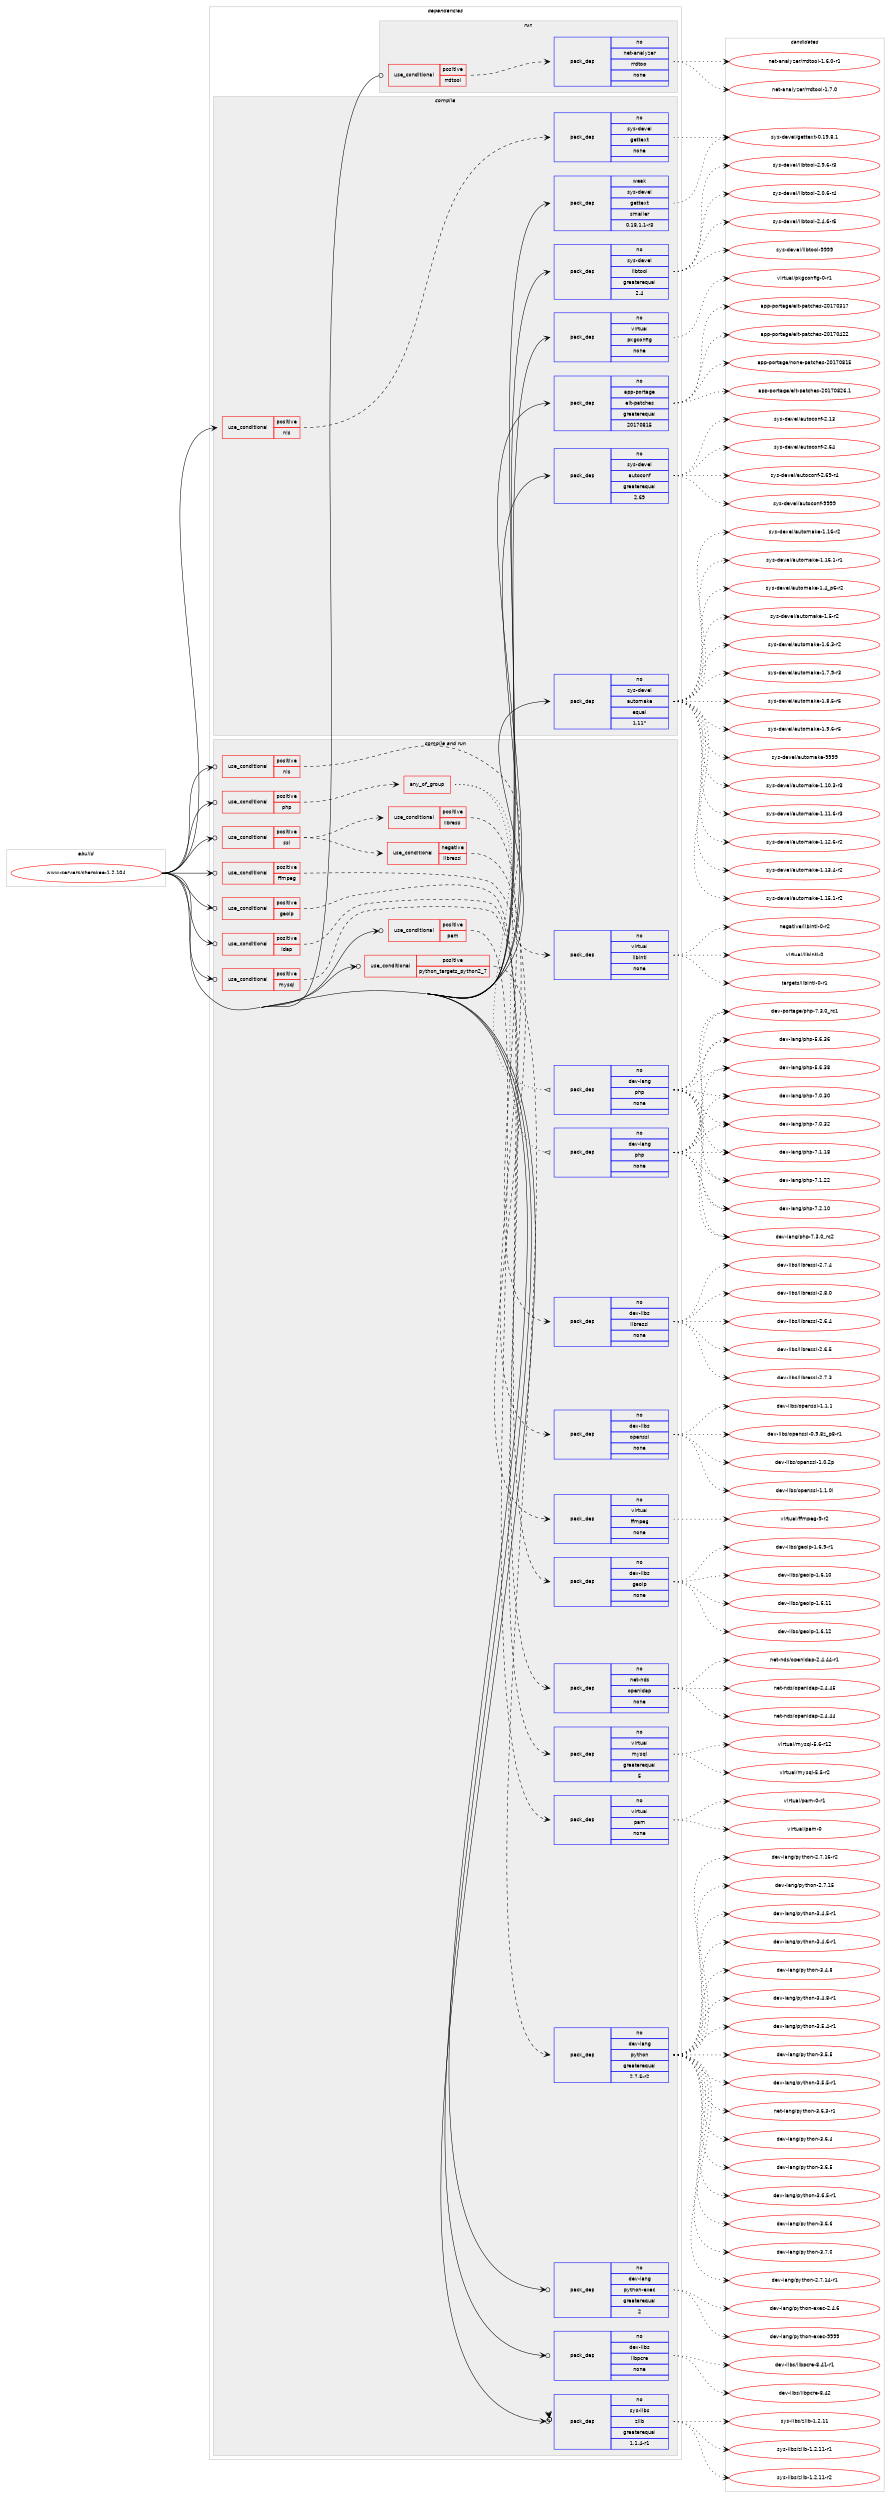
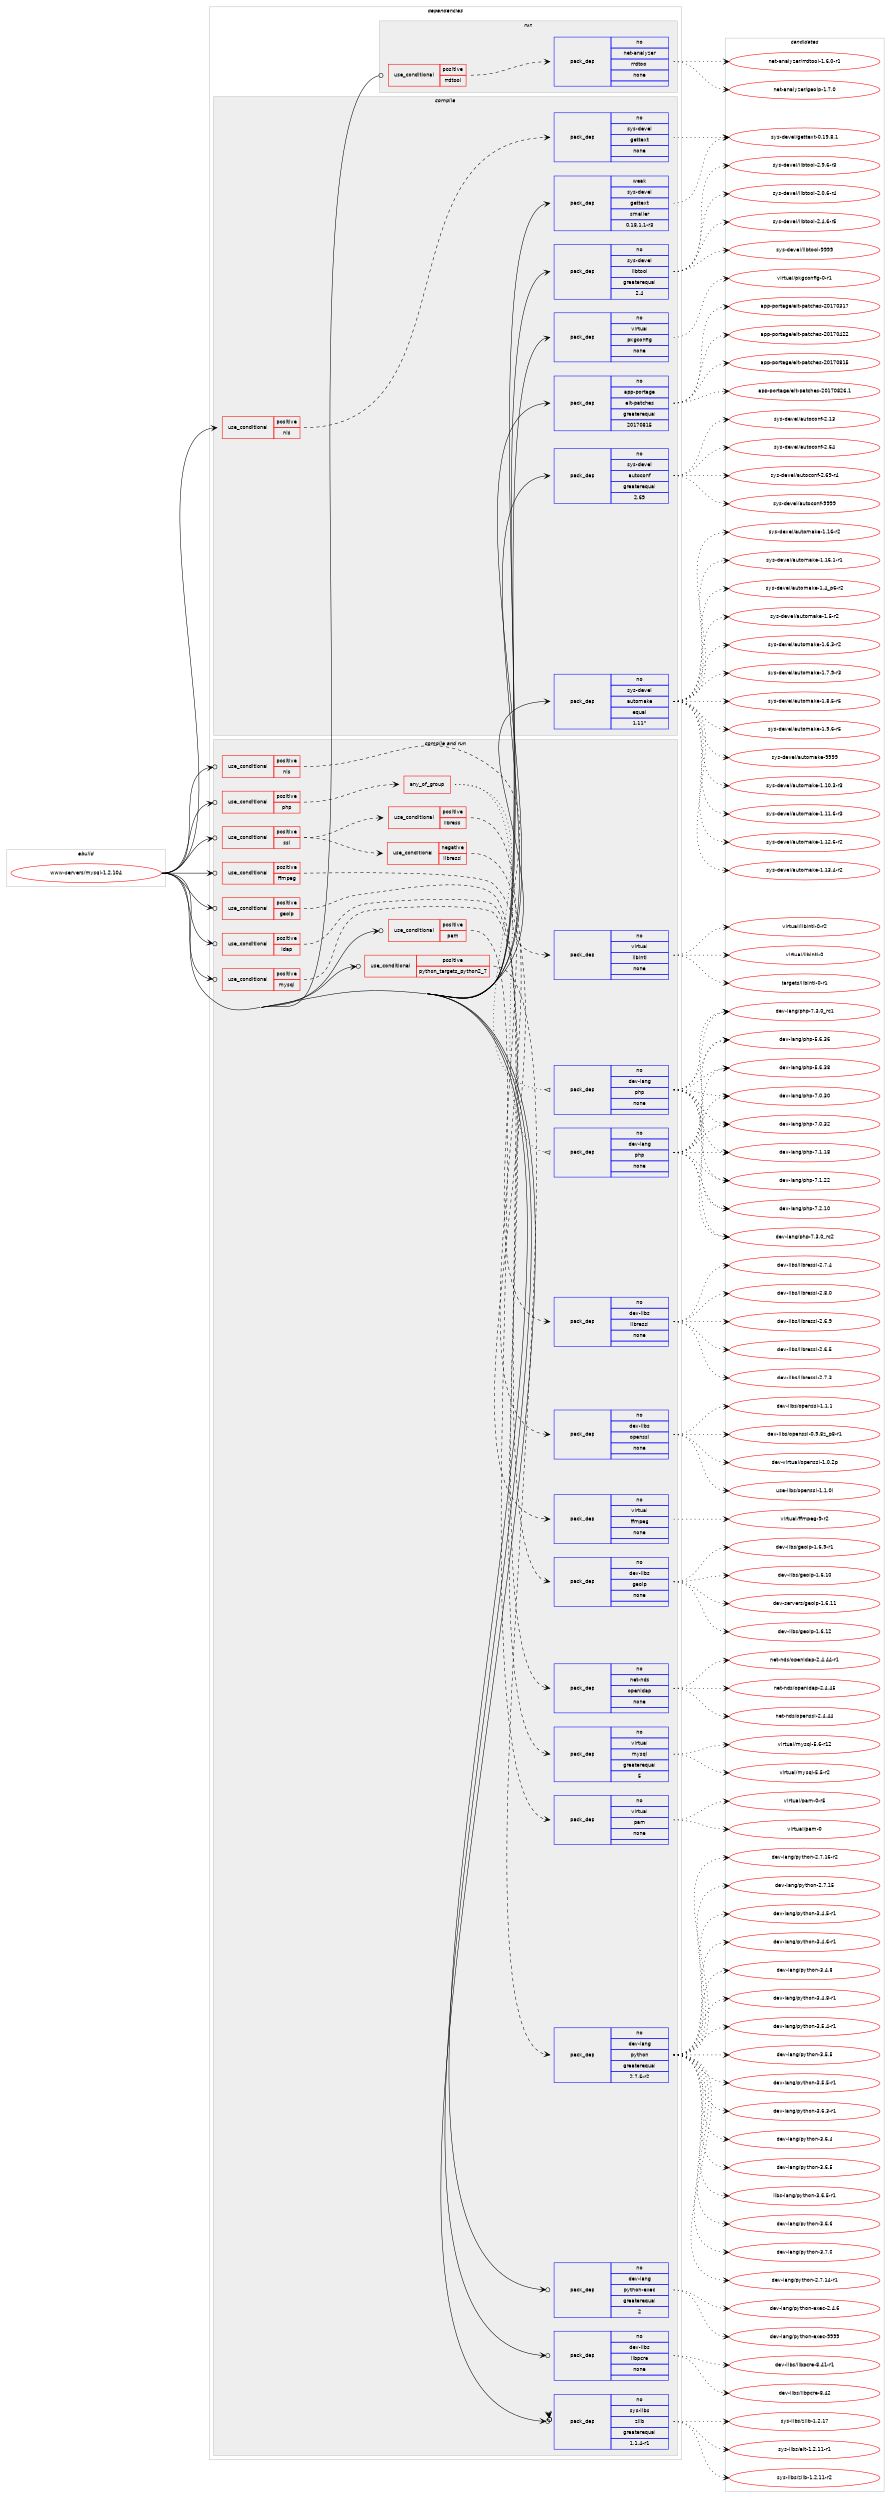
node "net-analyzer/rrdtool-1.7.0": label "net-analyzer/rrdtool-1.7.0" -> "net-analyzer/geoip-1.7.0"
node "app-portage/none-patches-20170815": label "app-portage/none-patches-20170815" -> "app-portage/elt-patches-20170815"
node "www-servers/cherokee-1.2.104": label "www-servers/cherokee-1.2.104" -> "www-servers/mysql-1.2.104"
node "sys-devel/automake-1.15.1-r2": removed
node "negative/libintl-0-r2": label "negative/libintl-0-r2" -> "virtual/libintl-0-r2"
node "dev-portage/php-7.3.0_rc1": label "dev-portage/php-7.3.0_rc1" -> "dev-lang/php-7.3.0_rc1"
node "dev-libs/libressl-2.6.4": label "dev-libs/libressl-2.6.4" -> "dev-libs/libressl-2.6.9"
node "dev-libs/openssl-1.0.2p": label "dev-libs/openssl-1.0.2p" -> "dev-virtual/openssl-1.0.2p"
node "dev-libs/openssl-1.1.0i": label "dev-libs/openssl-1.1.0i" -> "use-libs/openssl-1.1.0i"
node "dev-libs/geoip-1.6.11": label "dev-libs/geoip-1.6.11" -> "dev-servers/geoip-1.6.11"
node "net-nds/openldap-2.4.44": label "net-nds/openldap-2.4.44" -> "net-nds/openssl-2.4.44"
node "virtual/pam-0-r1": label "virtual/pam-0-r1" -> "virtual/pam-0-r5"
node "net-lang/python-3.6.3-r1": label "net-lang/python-3.6.3-r1" -> "dev-lang/python-3.6.3-r1"
node "dev-lang/python-3.6.5-r1": label "dev-lang/python-3.6.5-r1" -> "libs-lang/python-3.6.5-r1"
node "sys-libs/zlib-1.2.11": label "sys-libs/zlib-1.2.11" -> "sys-libs/zlib-1.2.17"
node "sys-libs/zlib-1.2.11-r1": label "sys-libs/zlib-1.2.11-r1" -> "sys-libs/elt-1.2.11-r1"
